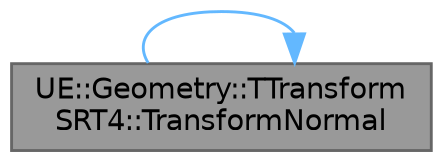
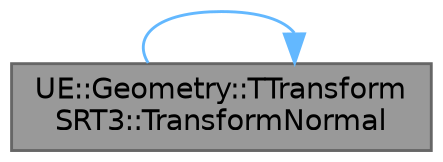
node "UE::Geometry::TTransform SRT4::TransformNormal": label "UE::Geometry::TTransform SRT4::TransformNormal" -> "UE::Geometry::TTransform SRT3::TransformNormal"
